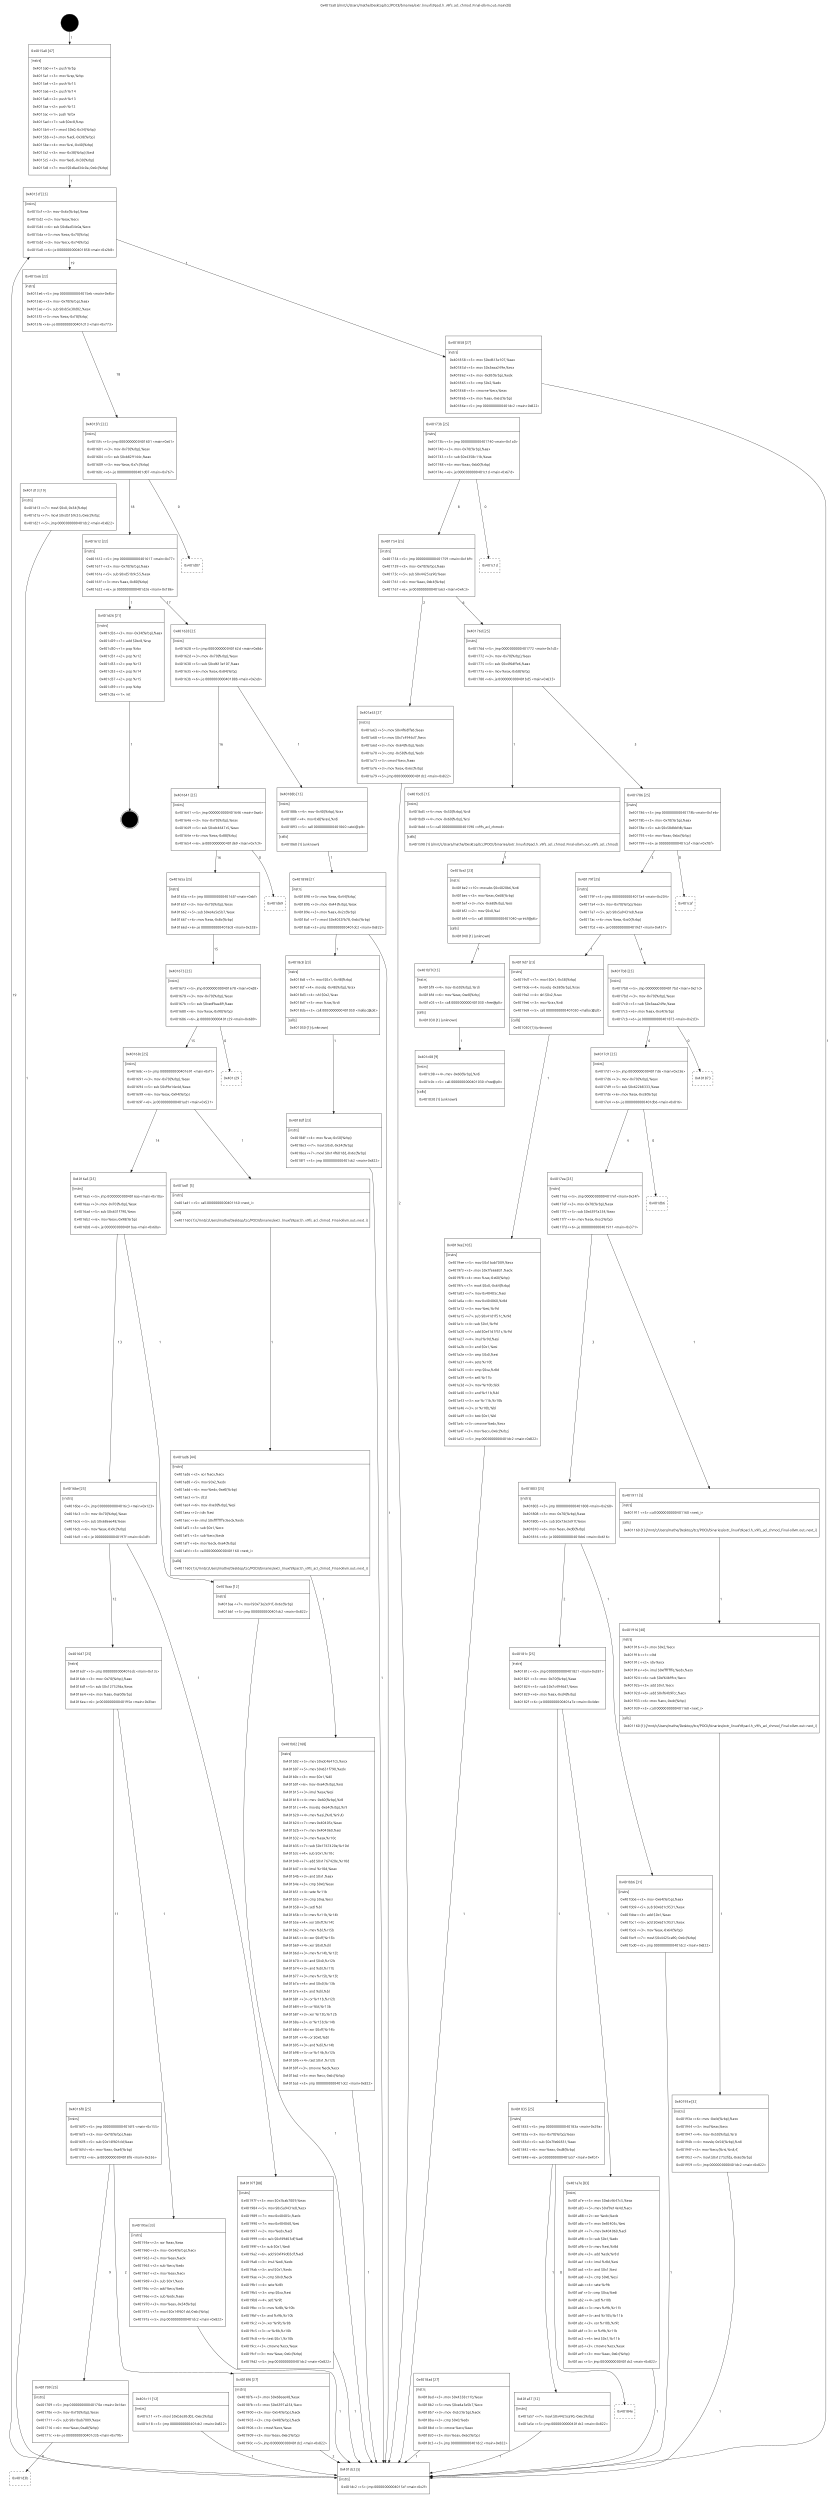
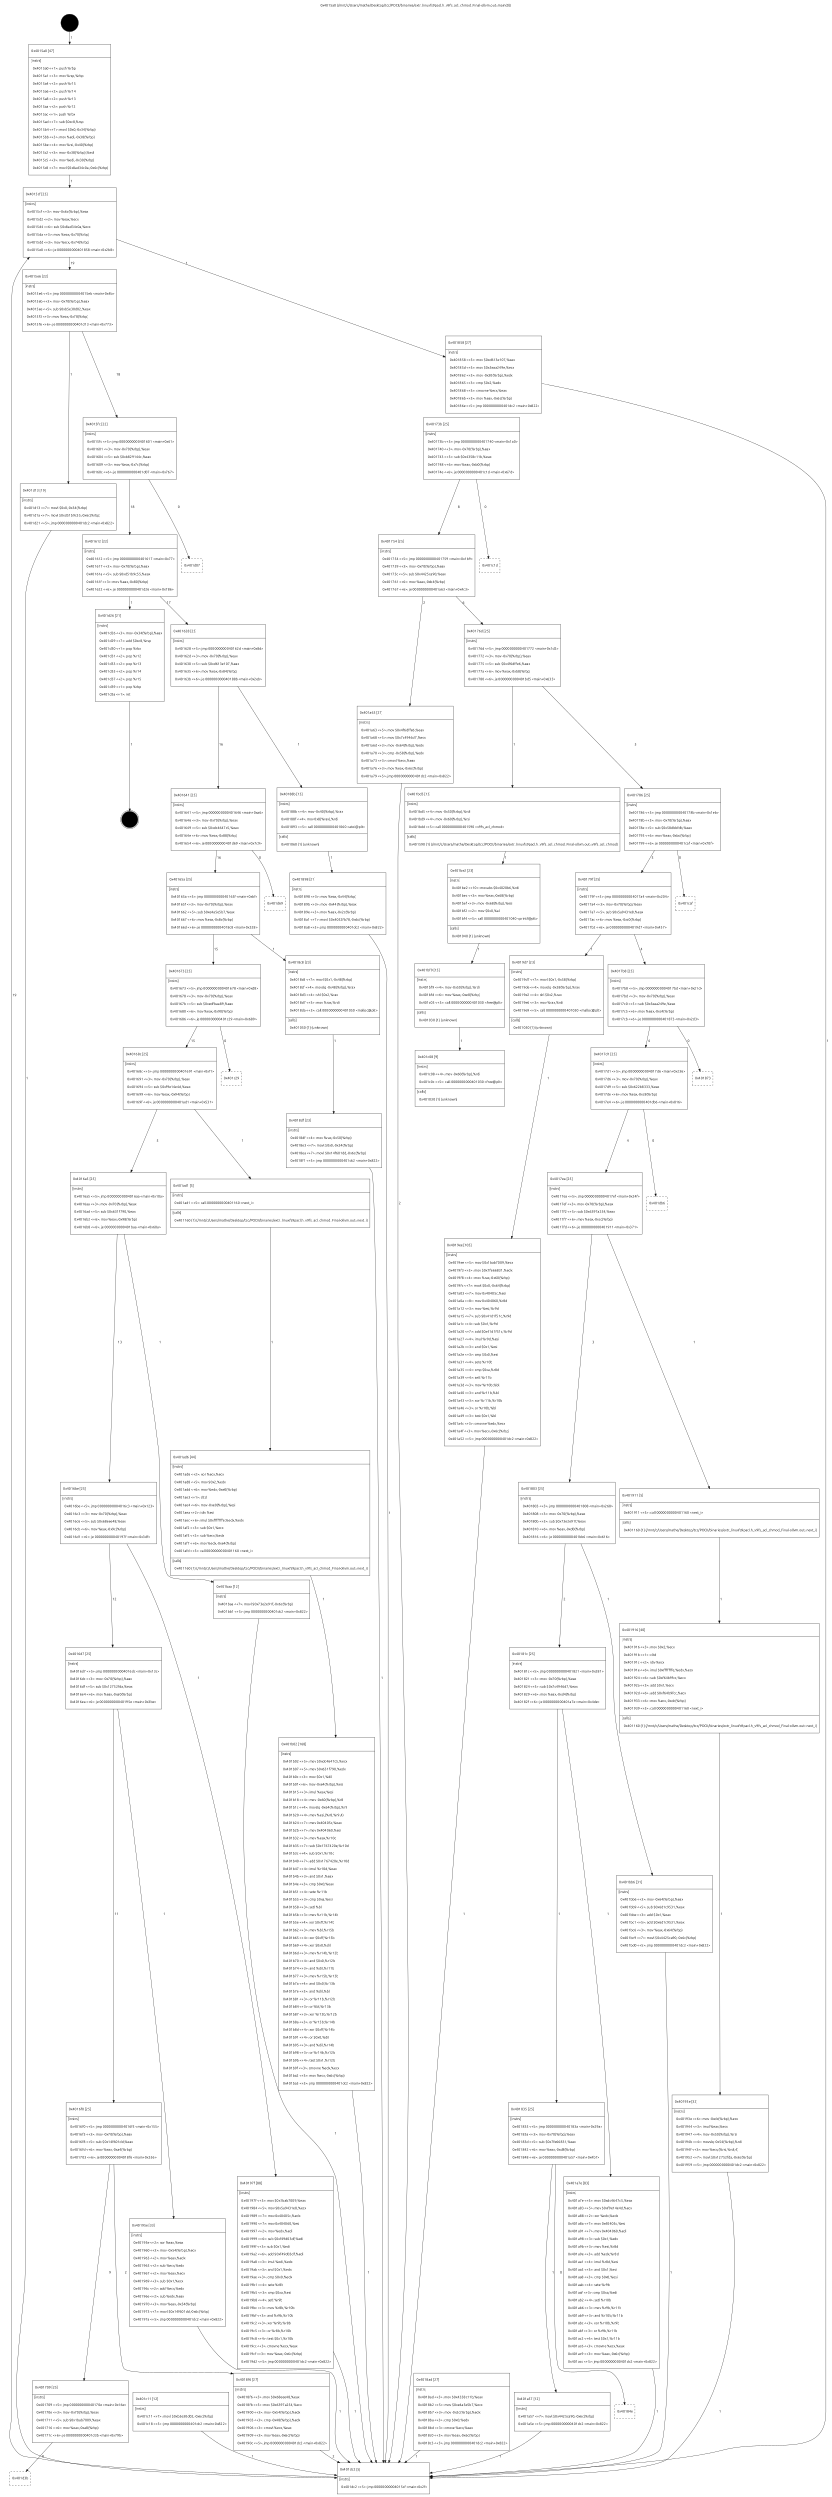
edge "0x4015e6 [22]" -> "0x401d13 [19]": added, label "1"
edge "0x401898 [21]" -> "0x4018c8 [23]": now "0x40165a [25]" -> "0x4018c8 [23]"
edge "0x40168c [25]" -> "0x4016a5 [25]": label " 14" -> " 5"
